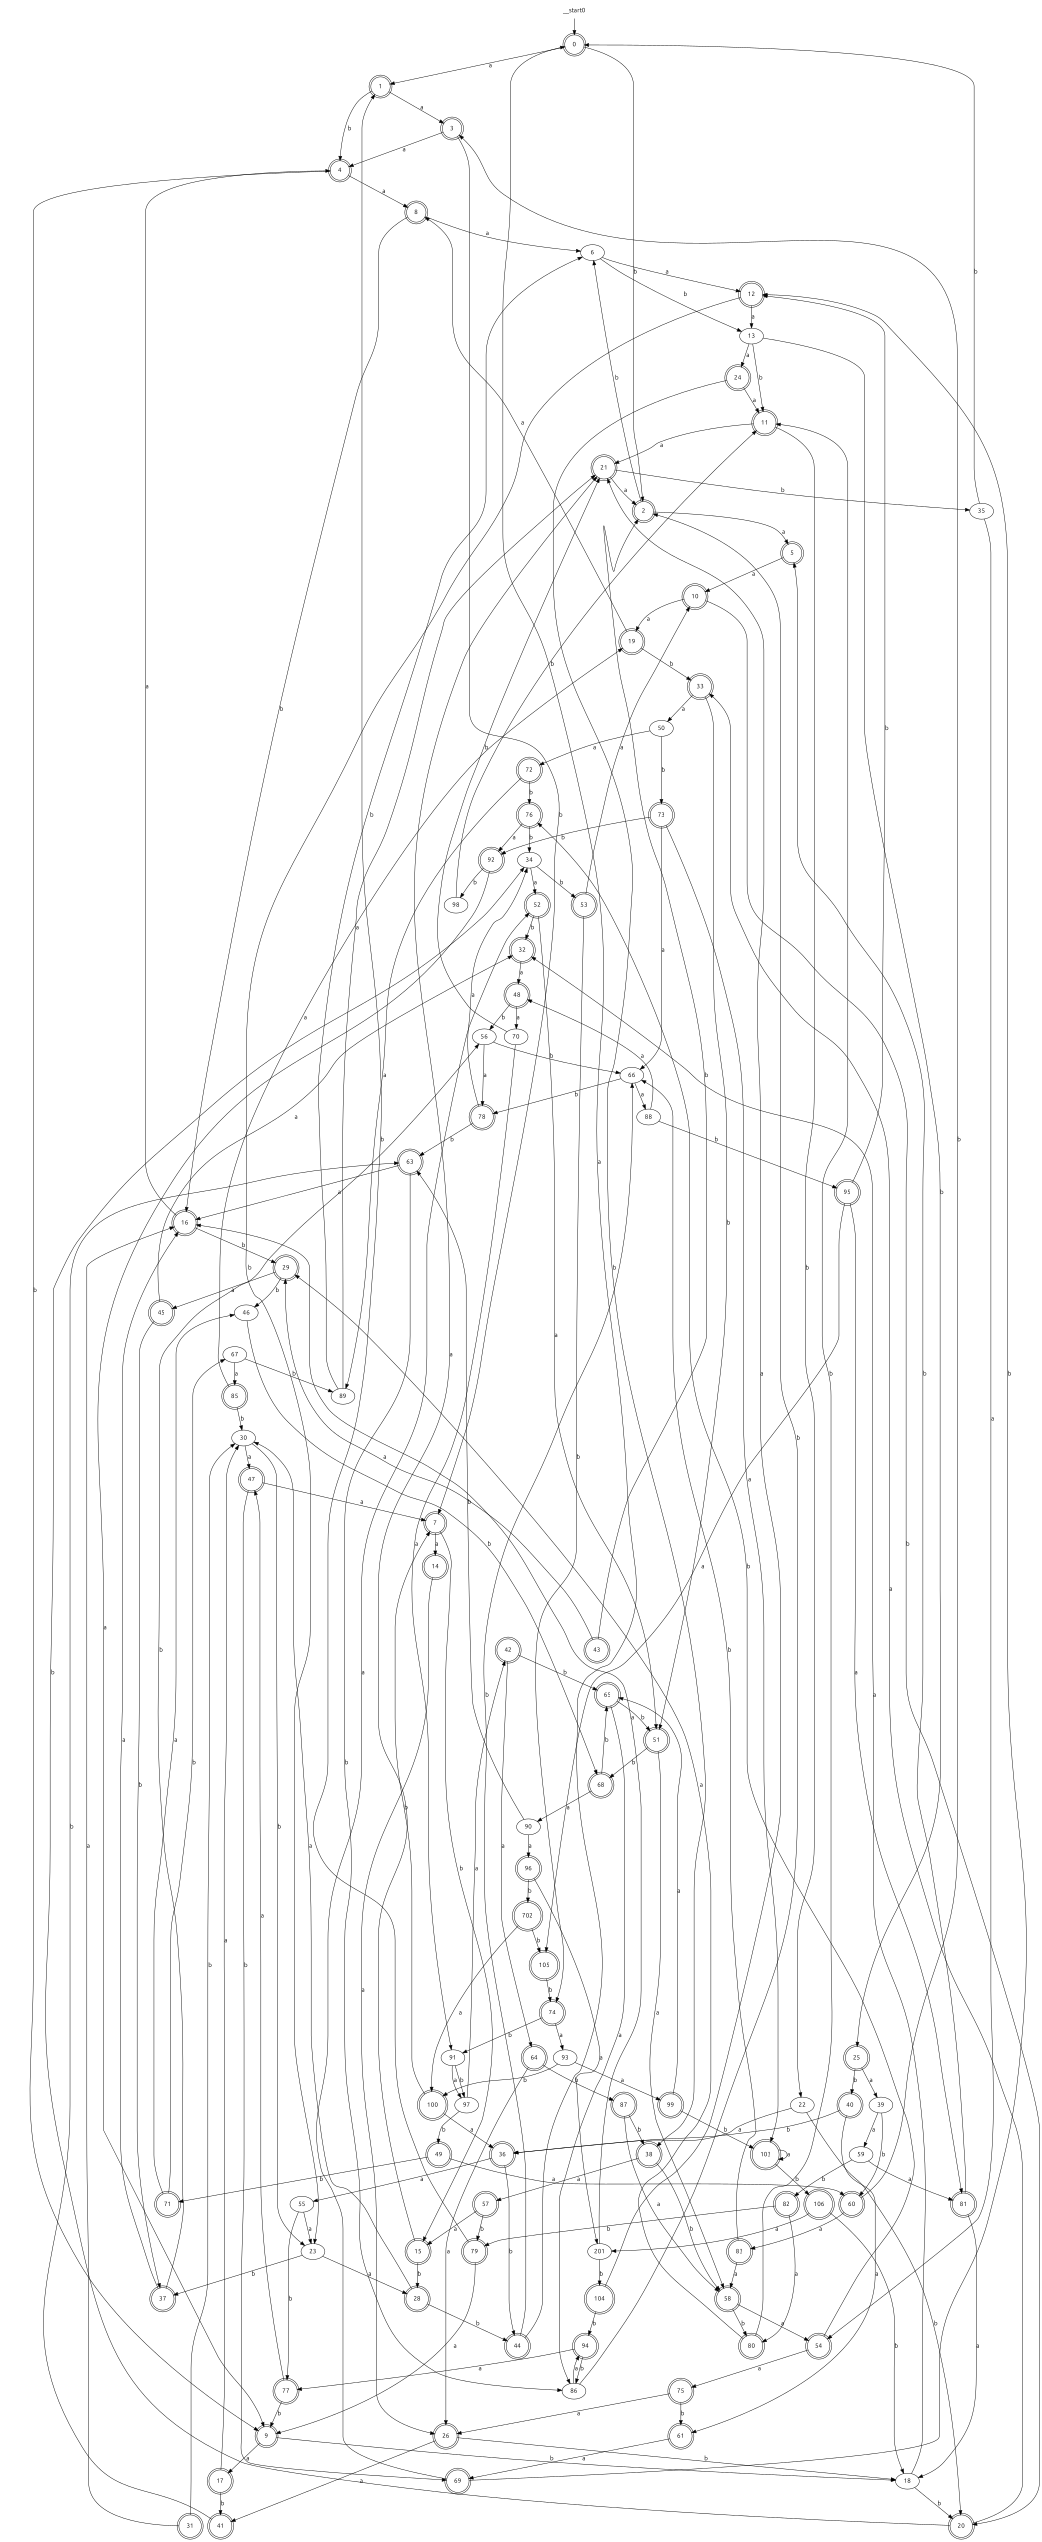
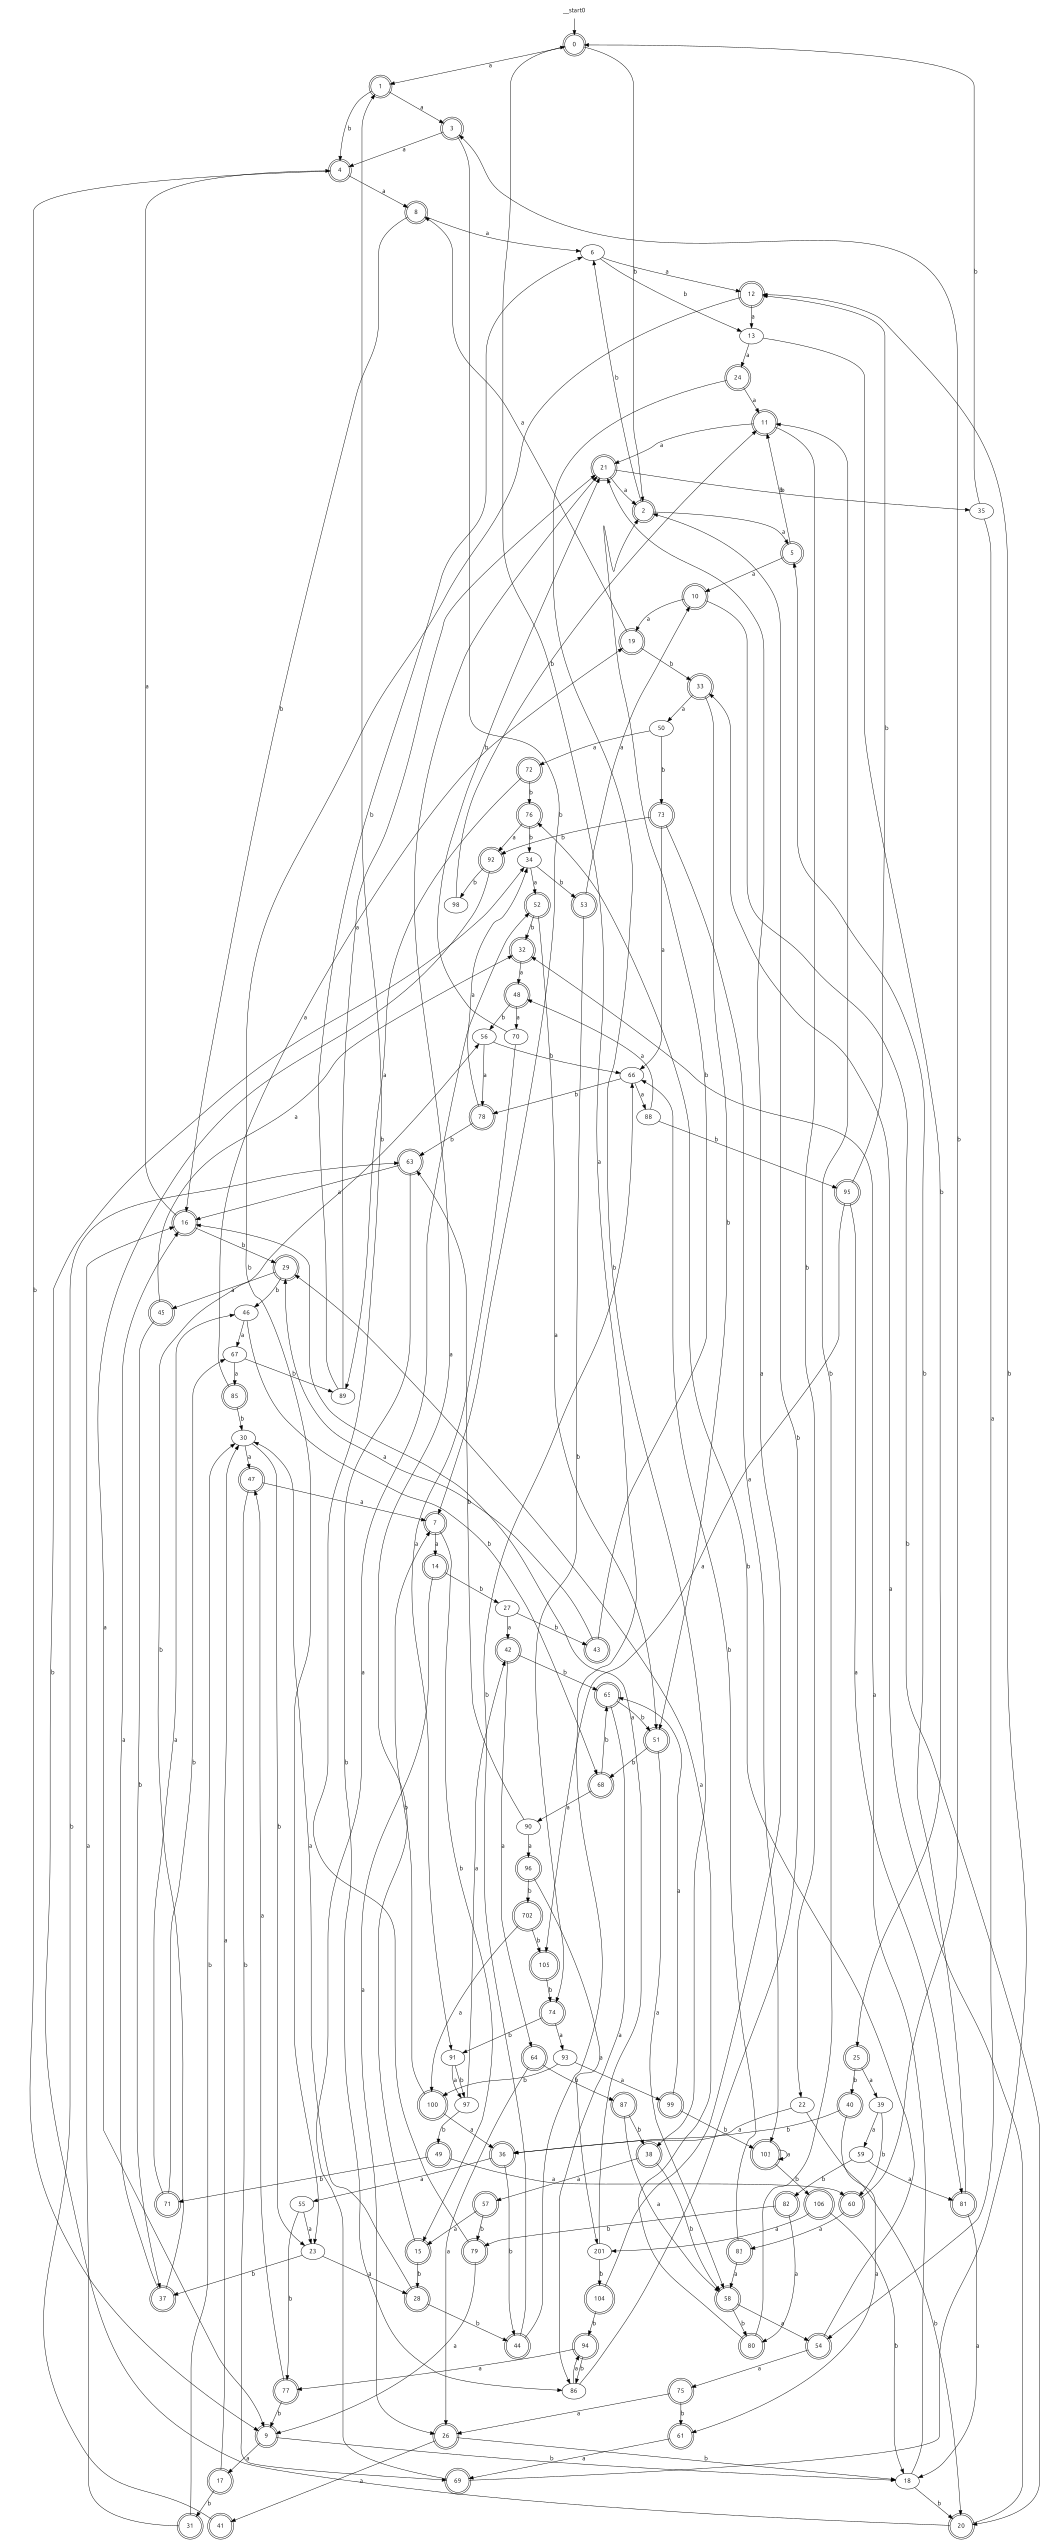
edge "13" -> "11": now "5" -> "11"
edge "46" -> "67": added, label "a"
node "27": added
edge "17" -> "41": now "17" -> "31"
